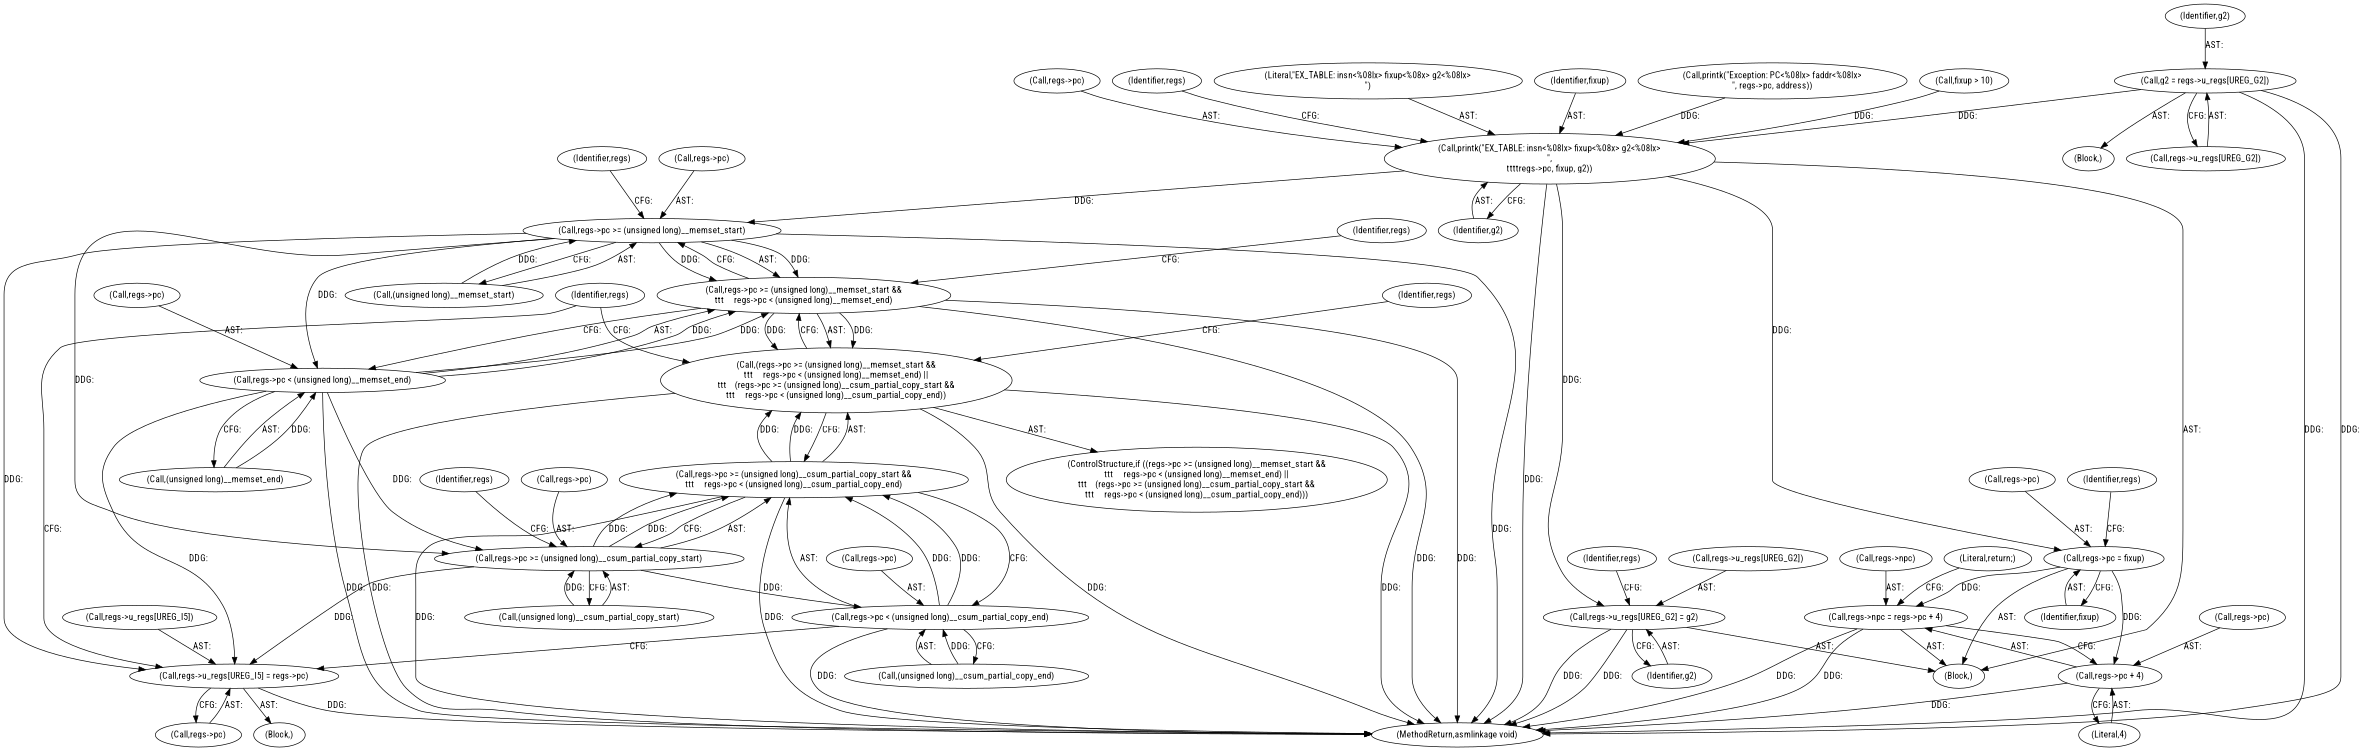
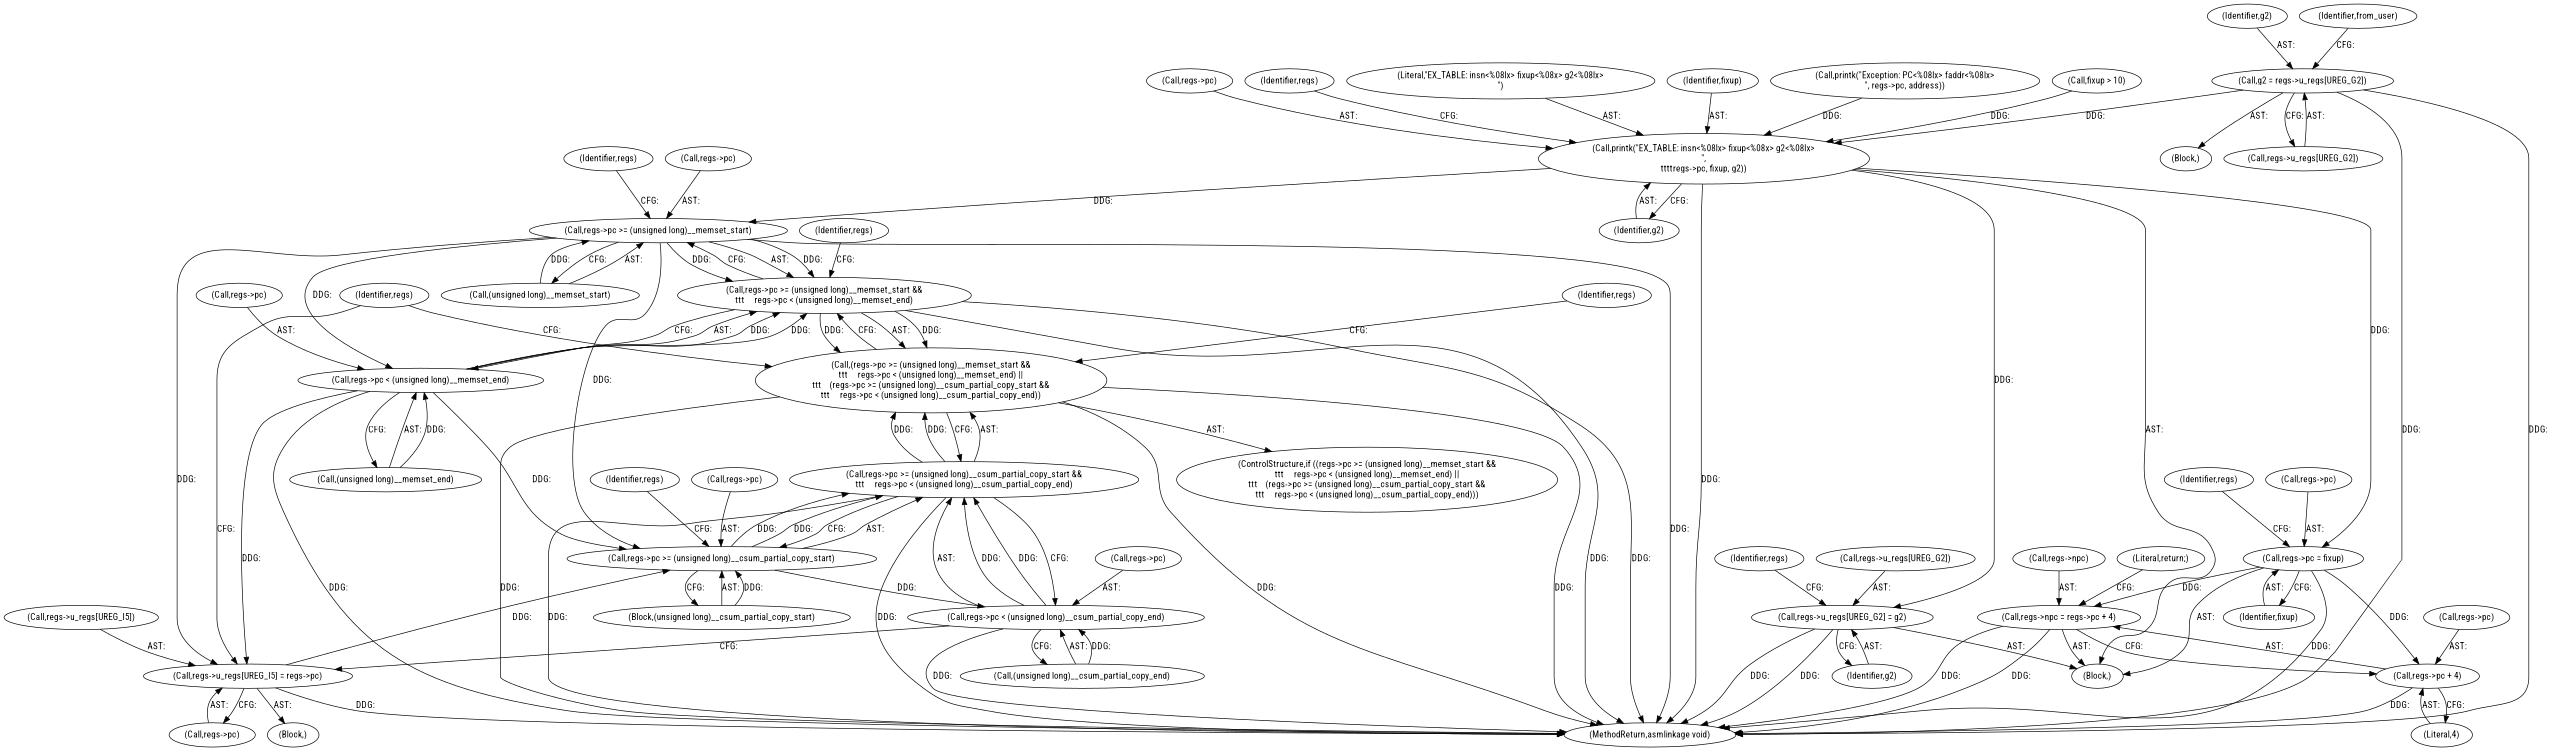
node "(Identifier,from_user)": added
edge "(Call,regs->pc >= (unsigned long)__csum_partial_copy_start)" -> "(Call,regs->u_regs[UREG_I5] = regs->pc)": reversed
node "(Call,(unsigned long)__csum_partial_copy_start)": label "(Call,(unsigned long)__csum_partial_copy_start)" -> "(Block,(unsigned long)__csum_partial_copy_start)"
edge "(Call,regs->pc = fixup)" -> "(MethodReturn,asmlinkage void)": added, label "DDG:"
